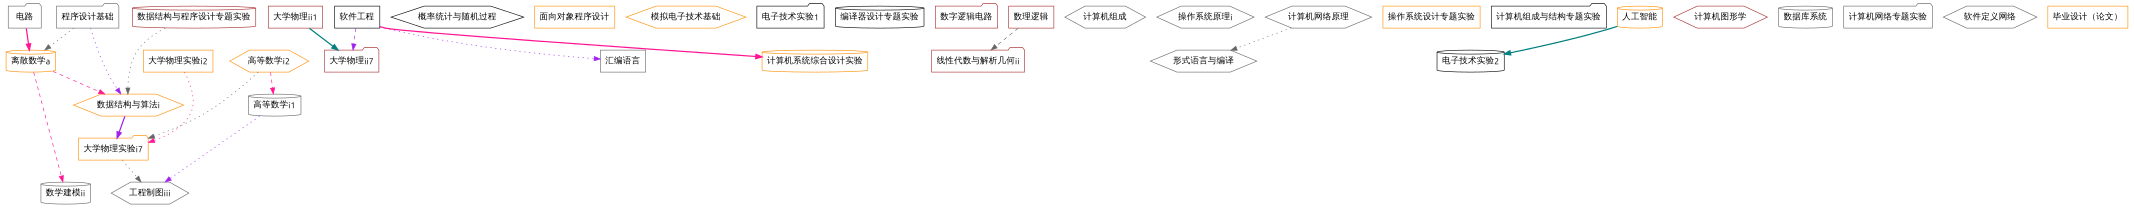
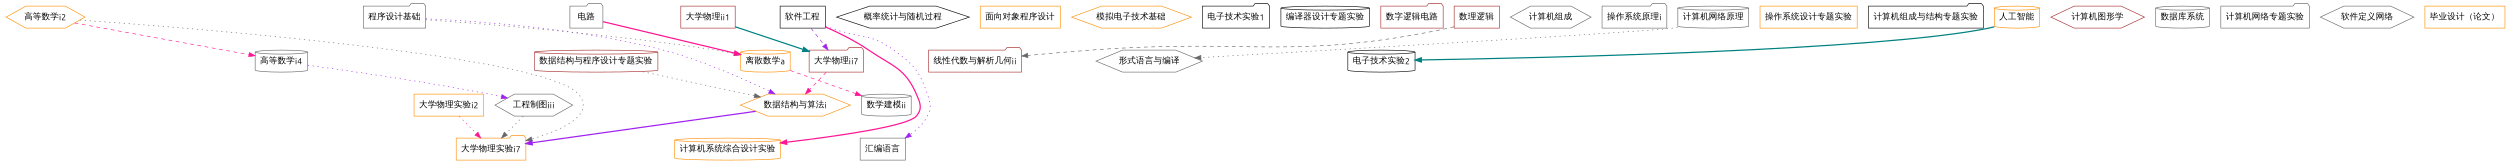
node "操作系统原理i": shape hexagon -> folder
node "计算机网络原理": shape hexagon -> cylinder
edge "离散数学a" -> "数据结构与算法i": now "大学物理ii7" -> "数据结构与算法i"
node "高等数学i1": label "高等数学i1" -> "高等数学i4"
edge "大学物理实验i7" -> "工程制图iii": reversed
